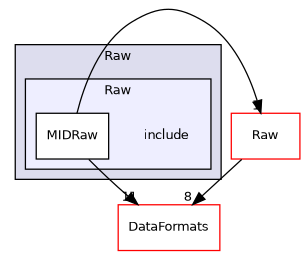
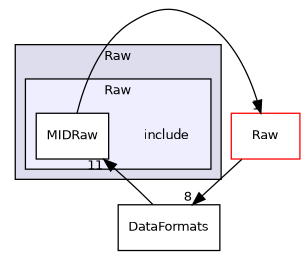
edge "MIDRaw" -> "DataFormats": reversed
node "DataFormats": color red -> black
